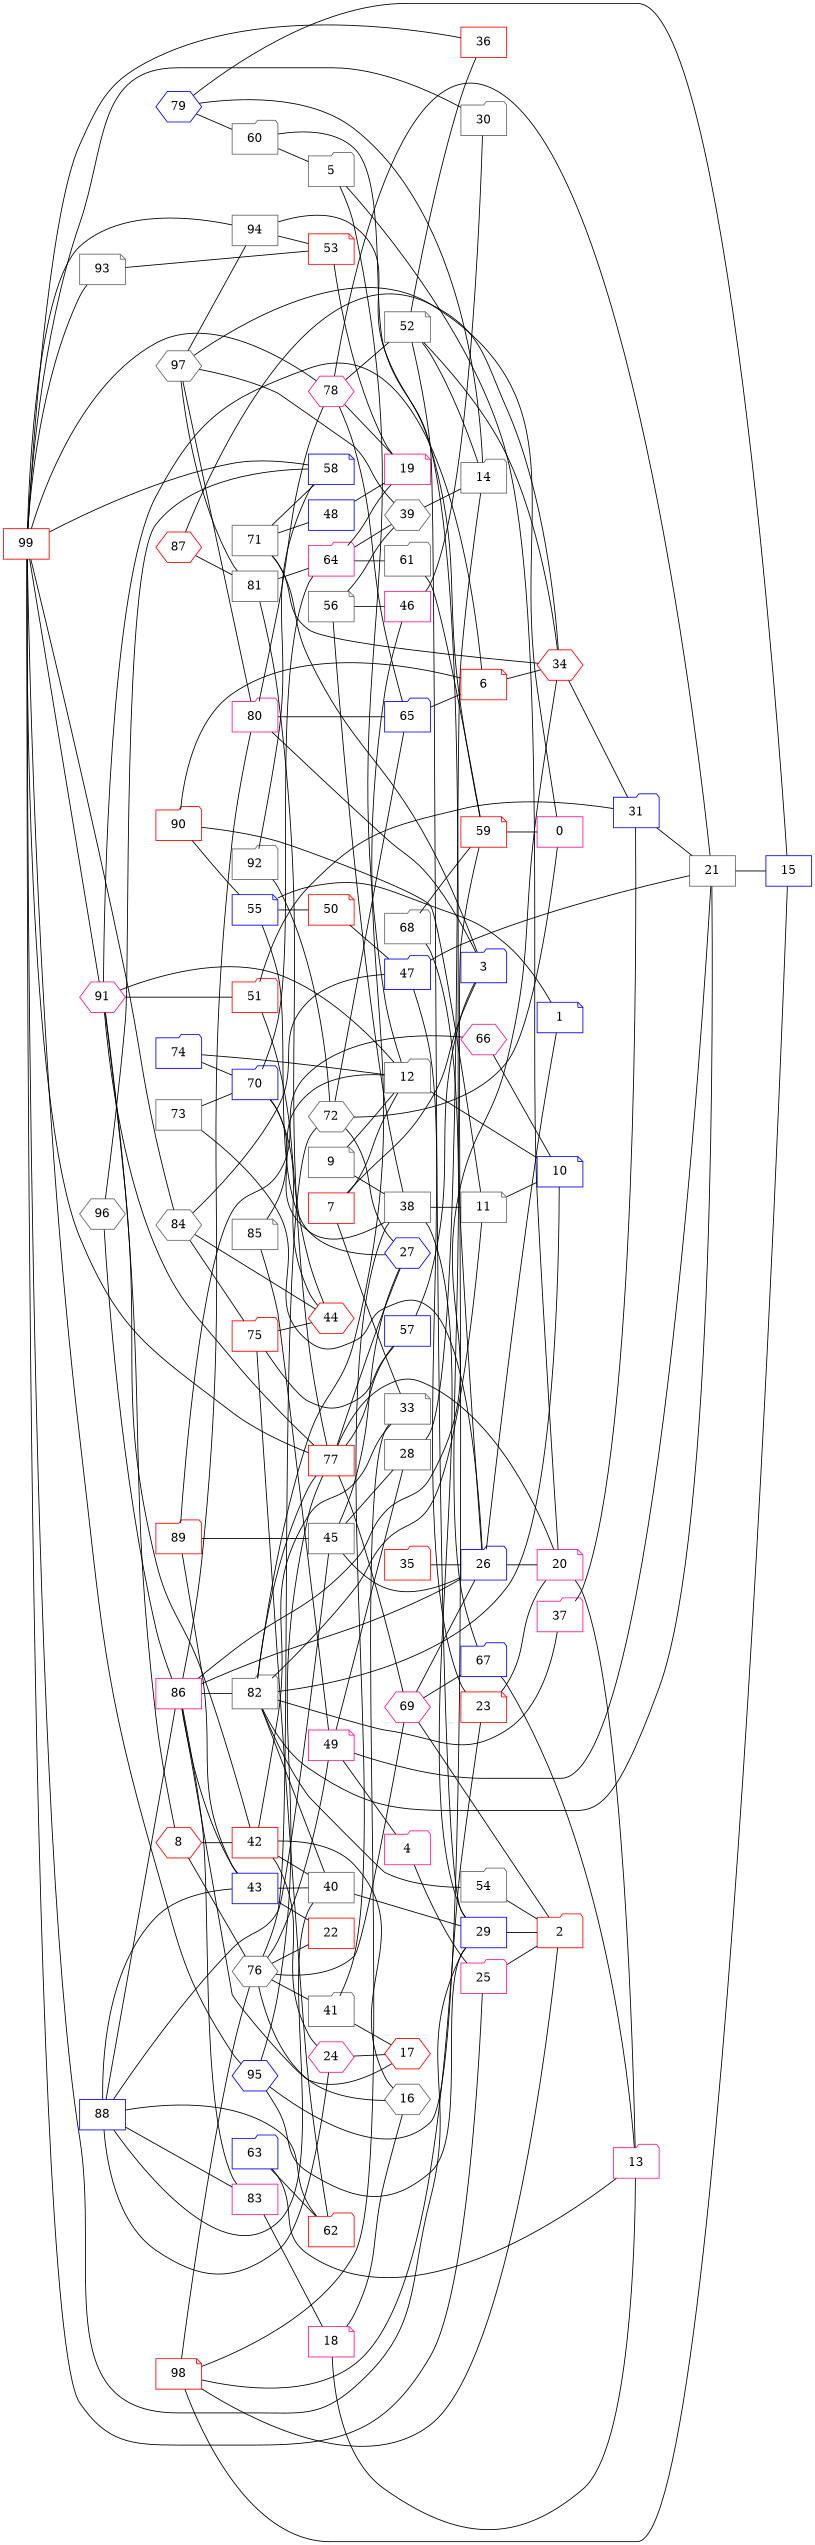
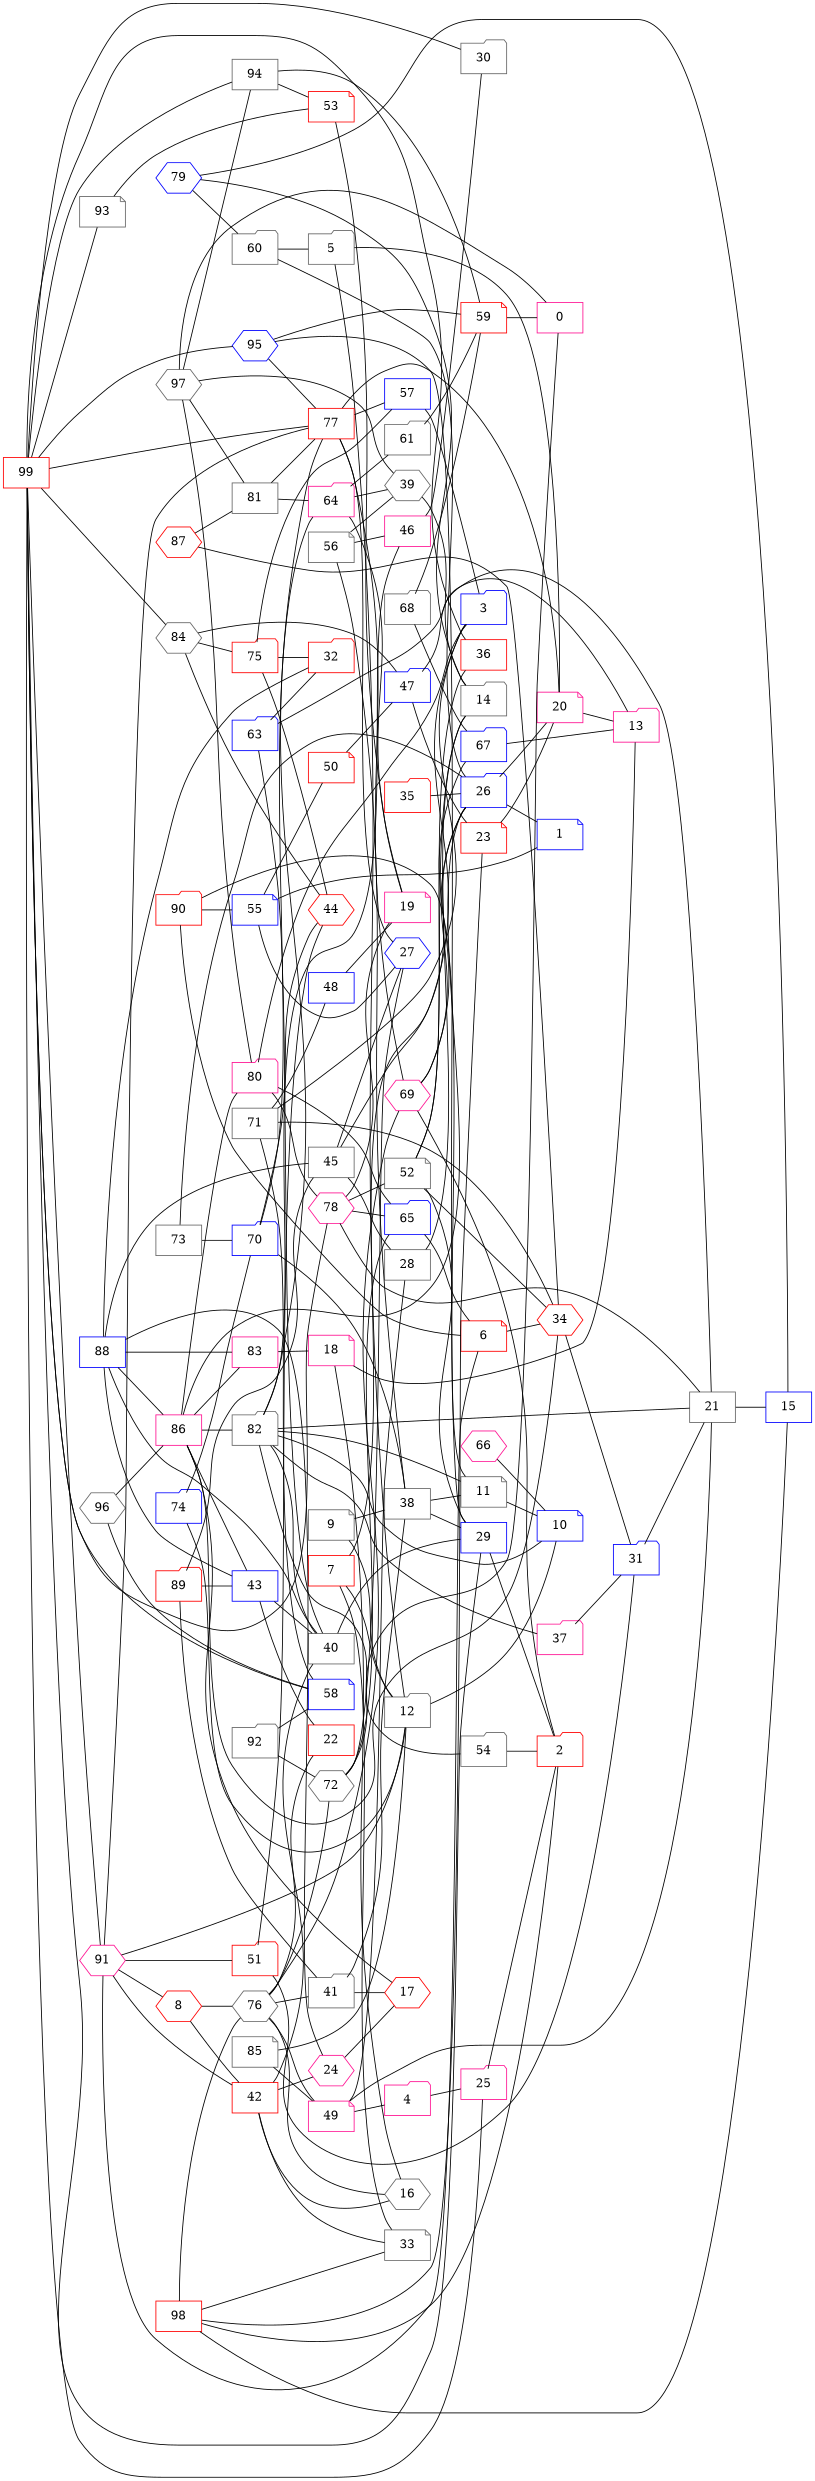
edge "66" -- "89": now "41" -- "89"
edge "63" -- "40": added
node "62": label "62" -> "32"
node "98": shape note -> box
